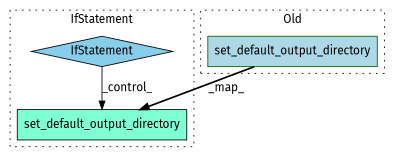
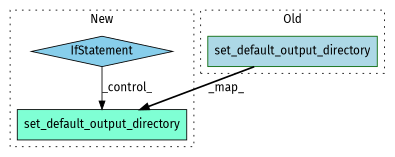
cluster "IfStatement": label "IfStatement" -> "New"
